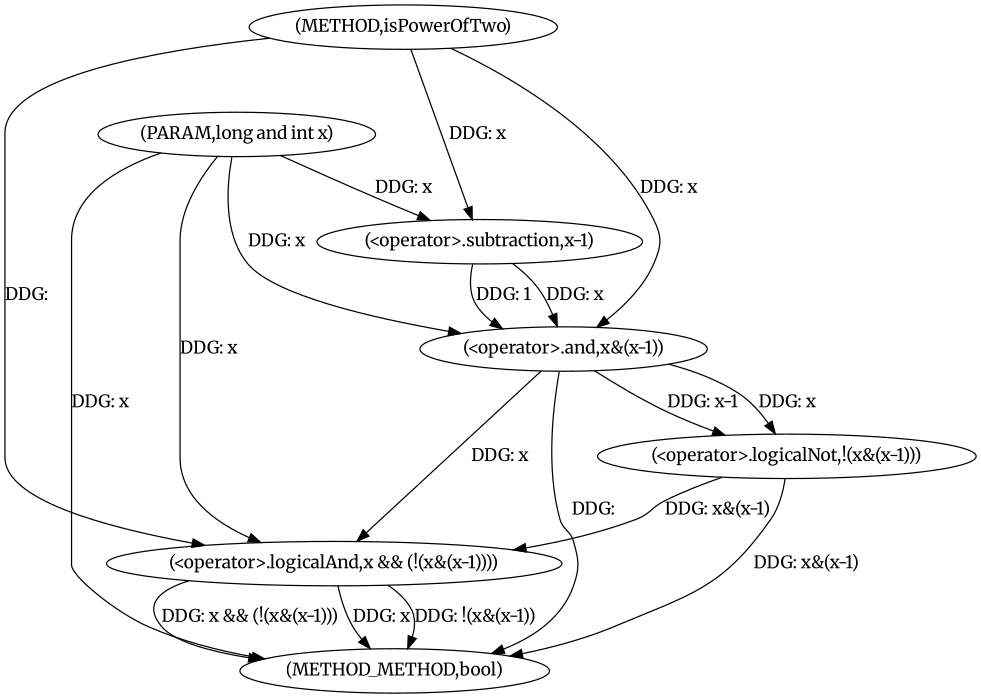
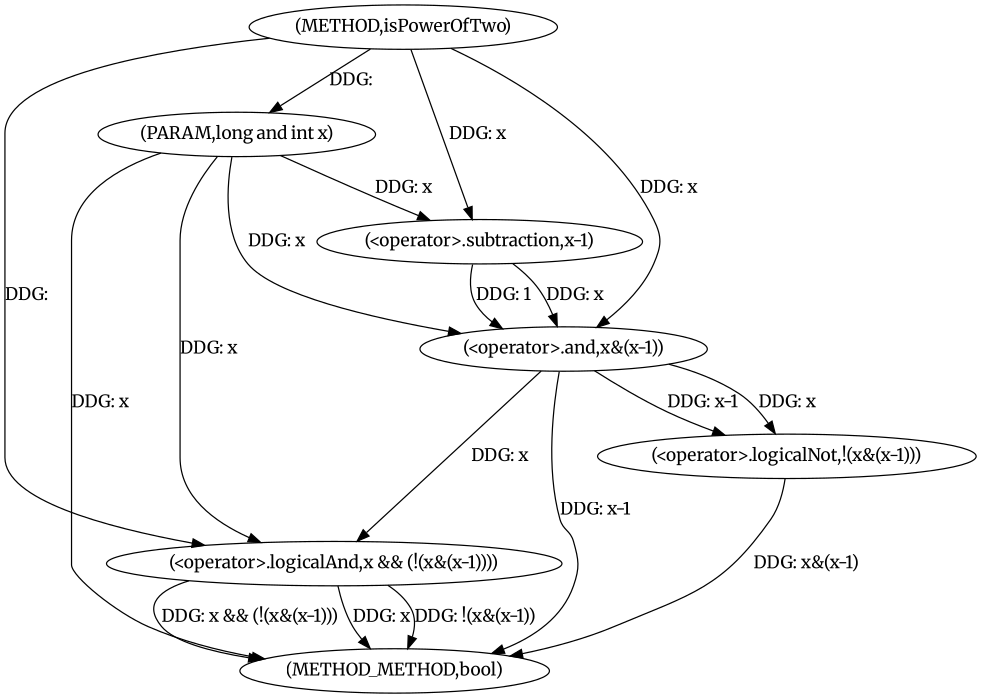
edge "(METHOD,isPowerOfTwo)" -> "(PARAM,long and int x)": added, label "DDG:"
edge "(<operator>.and,x&(x-1))" -> "(METHOD_METHOD,bool)": label "DDG: " -> "DDG: x-1"
edge "(<operator>.logicalNot,!(x&(x-1)))" -> "(<operator>.logicalAnd,x && (!(x&(x-1))))": removed, label "DDG: x&(x-1)"
